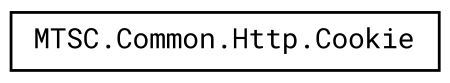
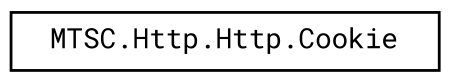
node "MTSC.Common.Http.Cookie": label "MTSC.Common.Http.Cookie" -> "MTSC.Http.Http.Cookie"
